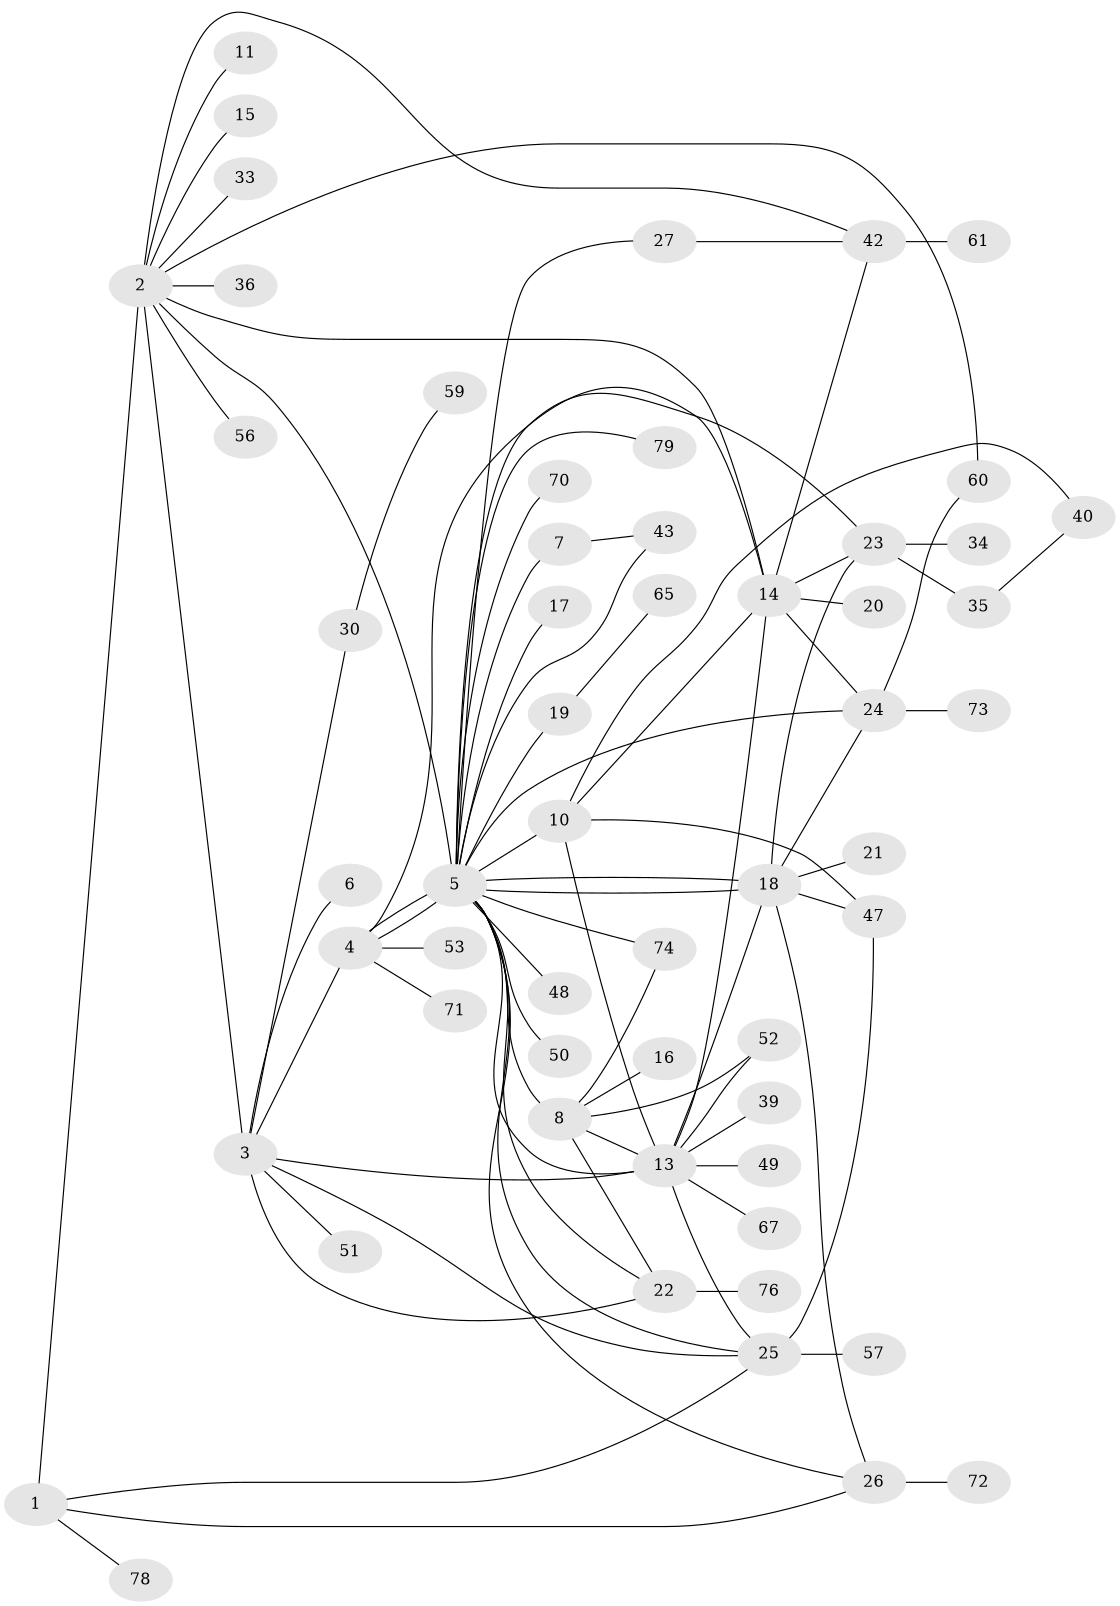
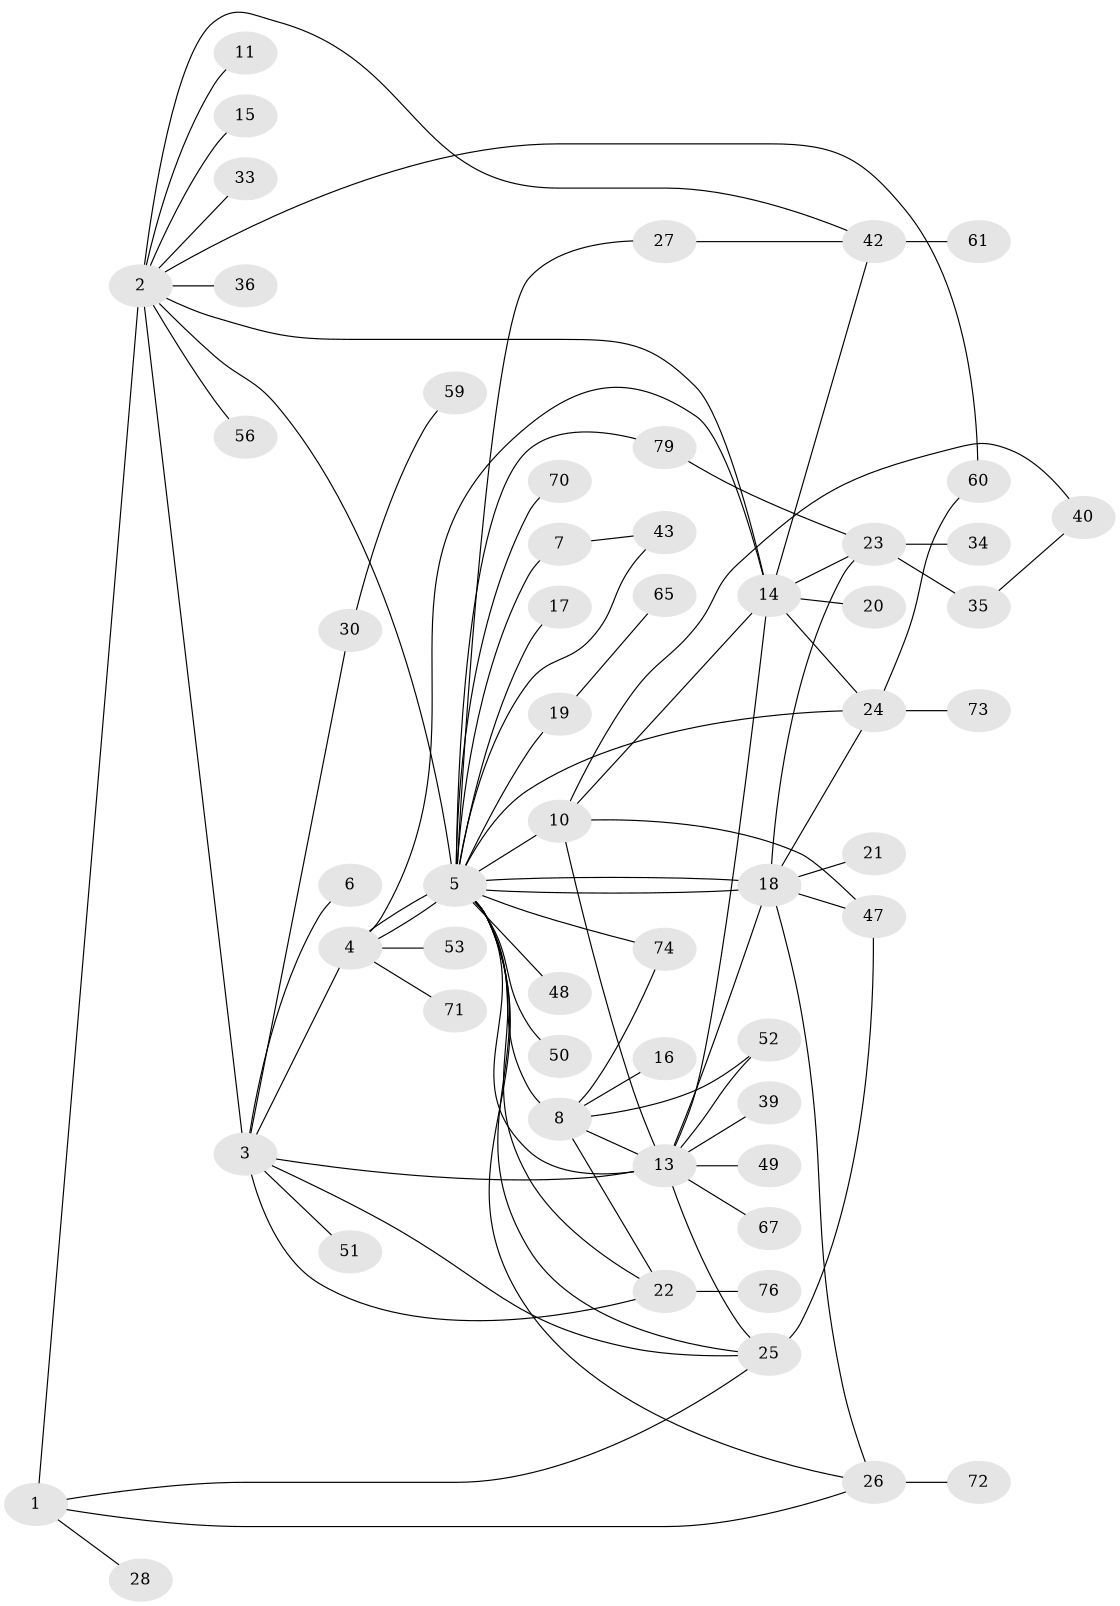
edge "23" -- "5": now "23" -- "79"
node "57": removed
node "78": label "78" -> "28"
